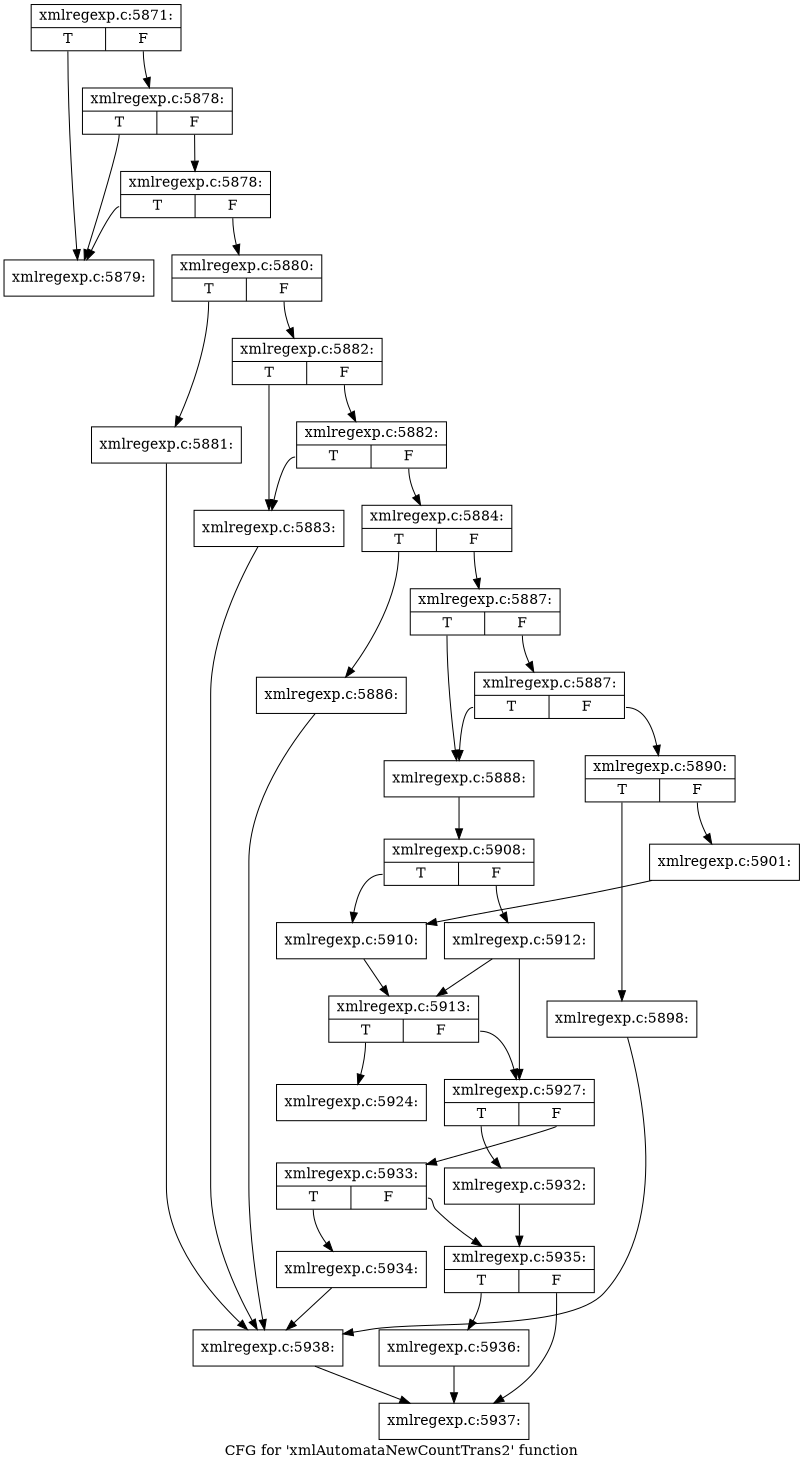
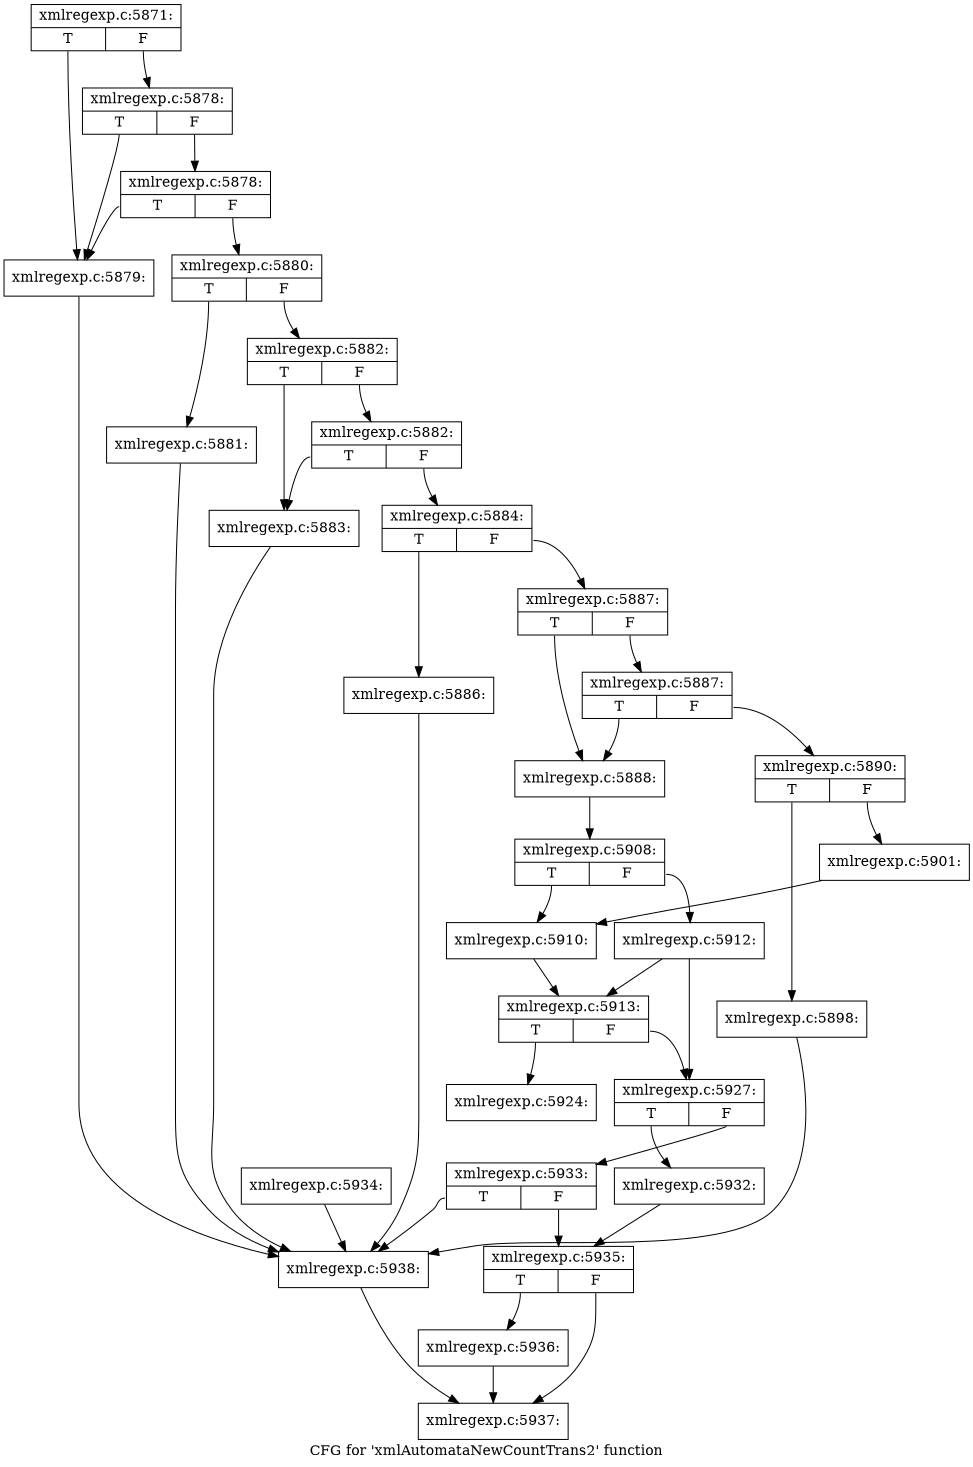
edge "xmlregexp.c:5879:" -> "xmlregexp.c:5938:": added
edge "xmlregexp.c:5933:" -> "xmlregexp.c:5934:": now "xmlregexp.c:5933:" -> "xmlregexp.c:5938:"
